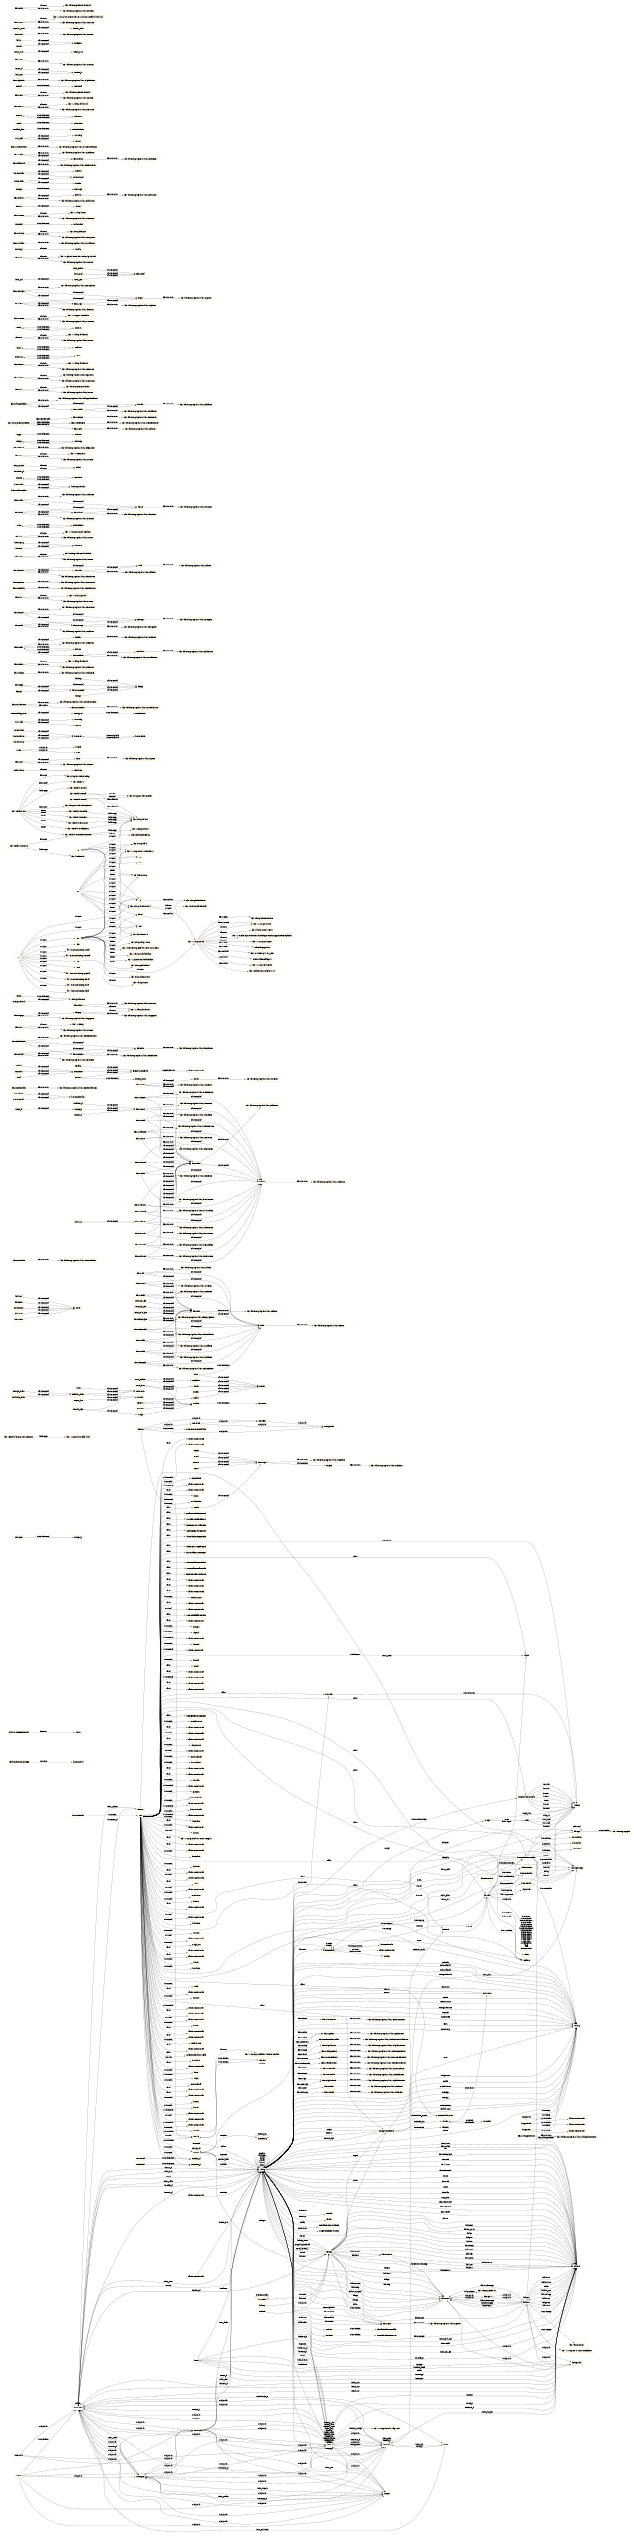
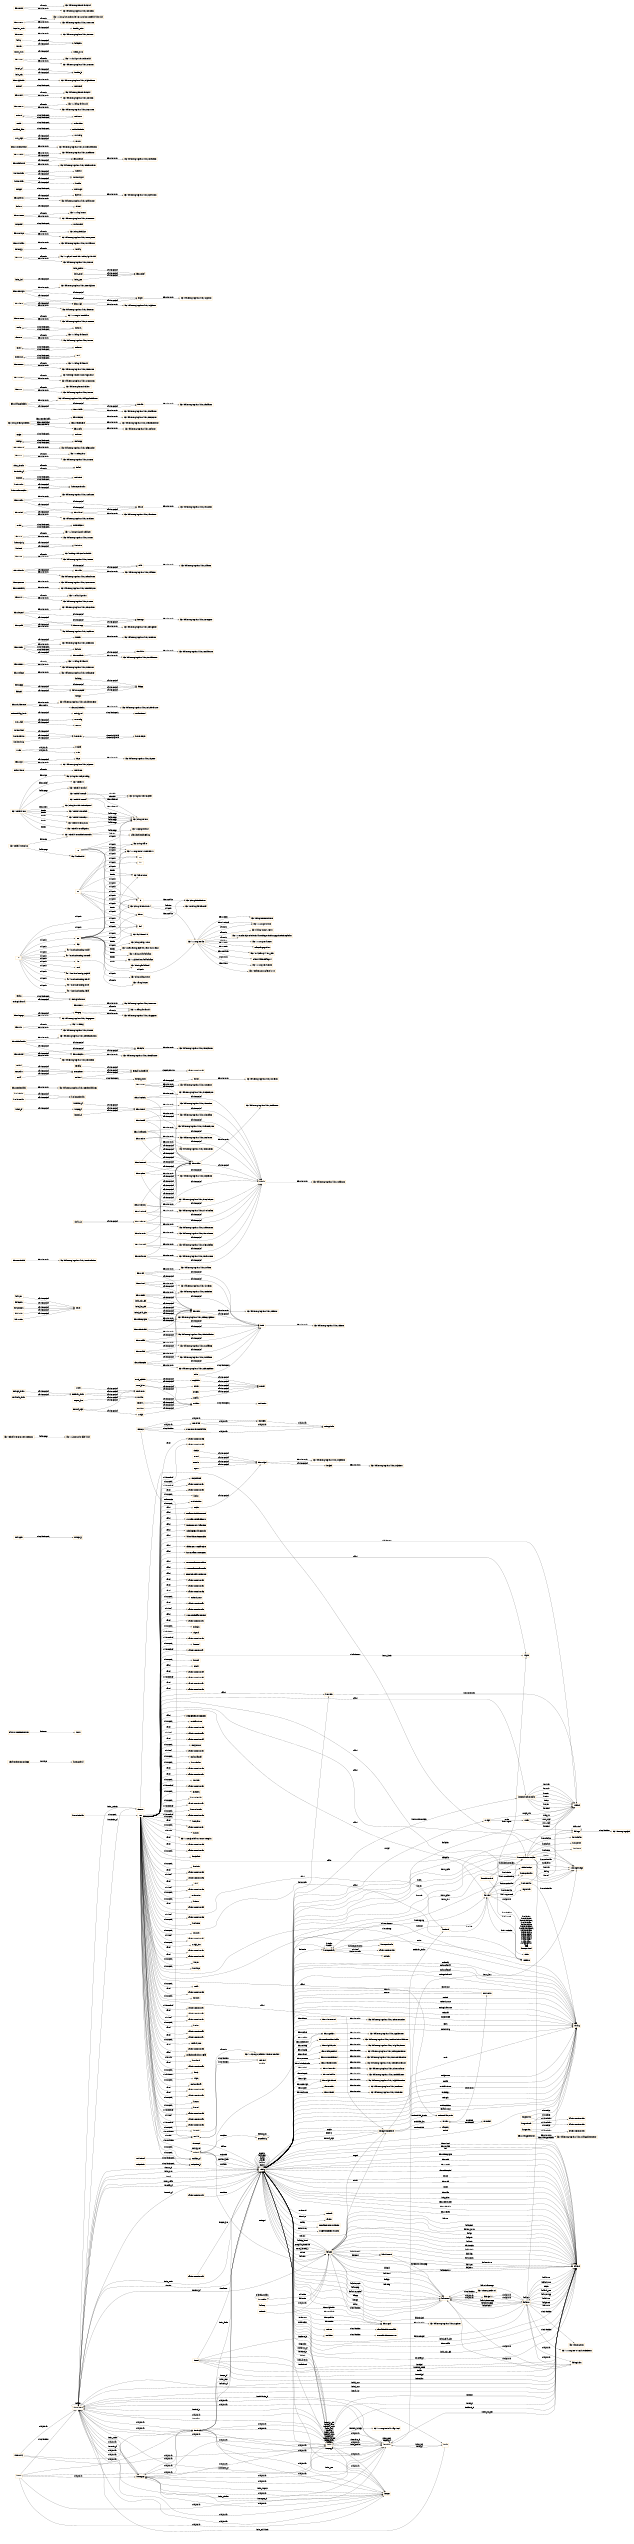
node "http://www.nlm.nih.gov/mesh/meshhome.html": added
